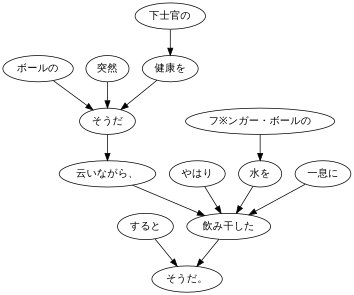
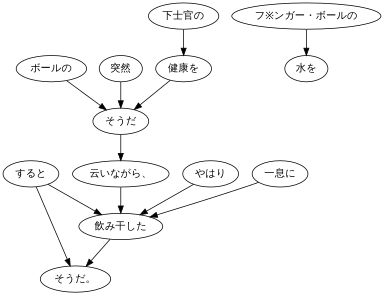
edge "水を" -> "飲み干した": now "すると" -> "飲み干した"
